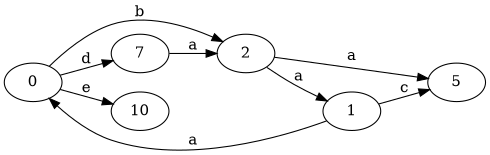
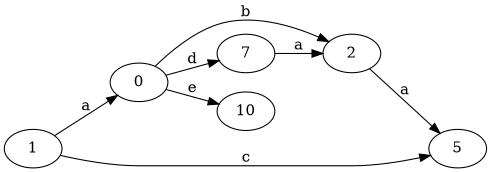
edge "2" -> "1": removed, label "a"
